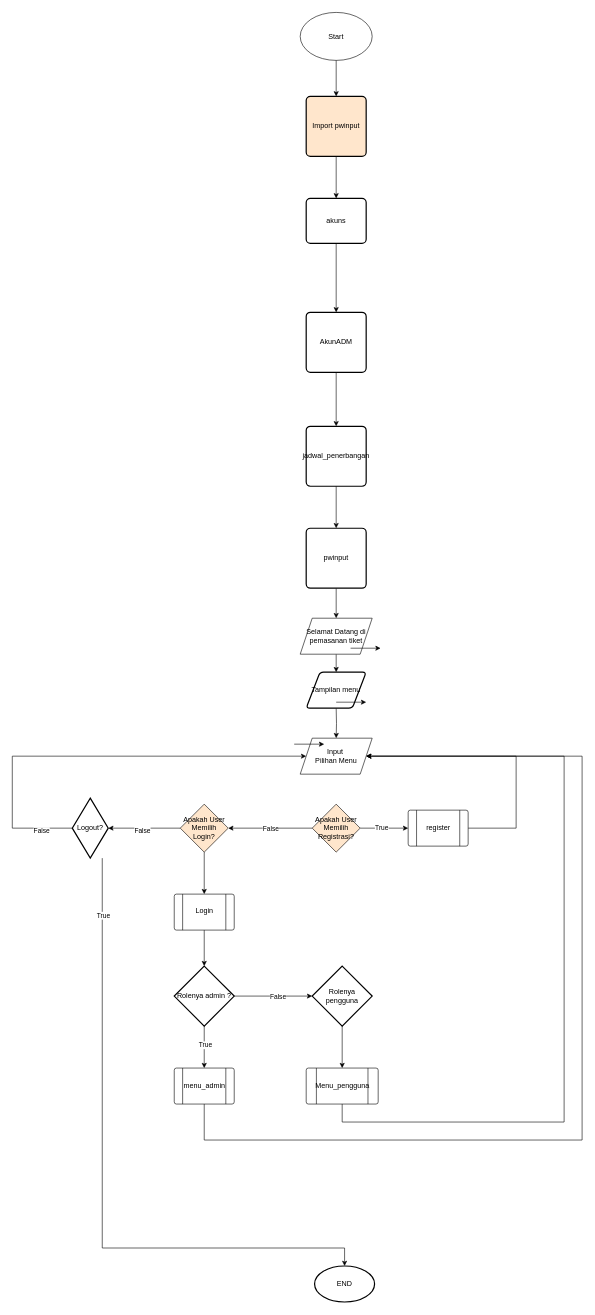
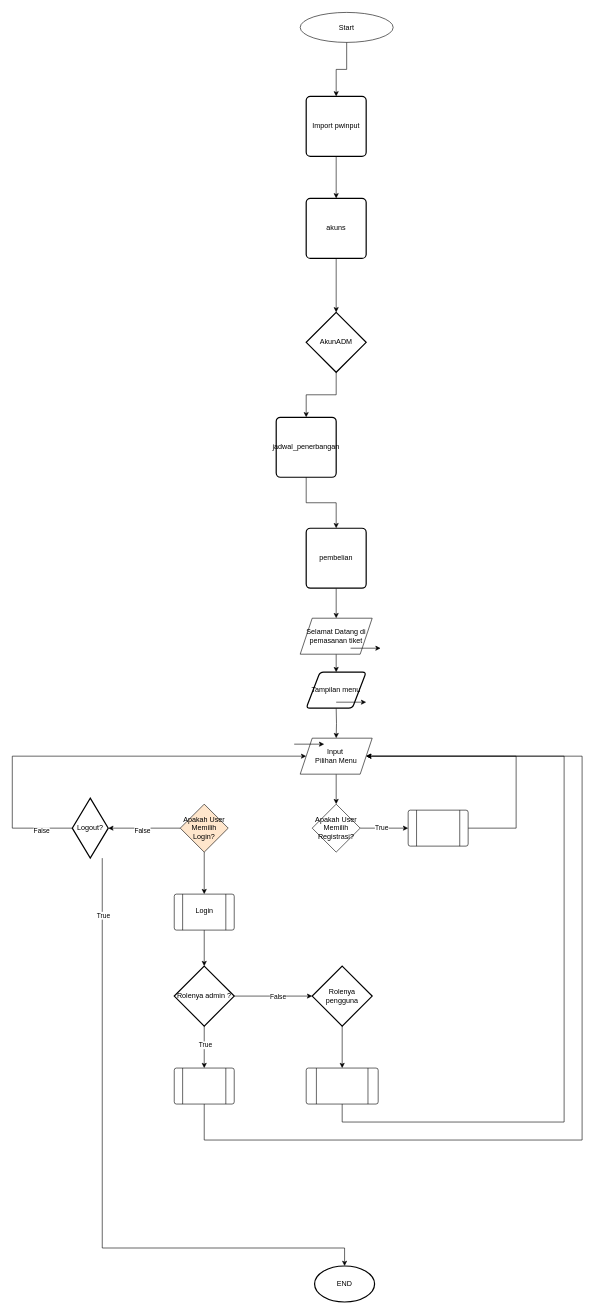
node "Start": size 72x48 -> 93x30
node "Import pwinput": fillcolor #ffe6cc -> #ffffff
node "akuns": size 60x45 -> 60x60
node "AkunADM": shape rounded rectangle -> diamond
node "jadwal_penerbangan": moved (336, 456) -> (306, 447)
node "pwinput": label "pwinput" -> "pembelian"
edge "Input Pilihan Menu" -> "Apakah User Memilih Registrasi?": added
edge "Apakah User Memilih Registrasi?" -> "Apakah User Memilih Login?": removed, label "False"
node "Apakah User Memilih Registrasi?": fillcolor #ffe6cc -> #ffffff
node "register": removed
node "menu_admin": removed
node "Menu_pengguna": removed
